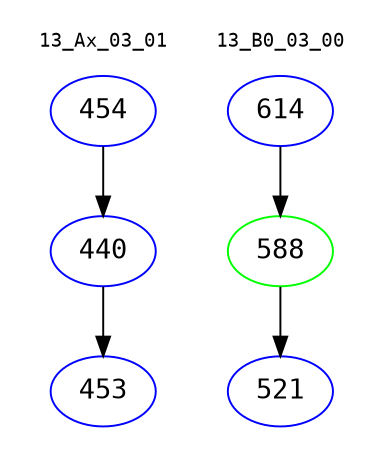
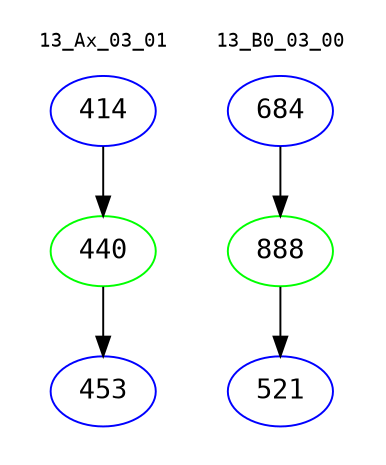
node "454": label "454" -> "414"
node "614": label "614" -> "684"
node "440": color blue -> green
node "588": label "588" -> "888"
